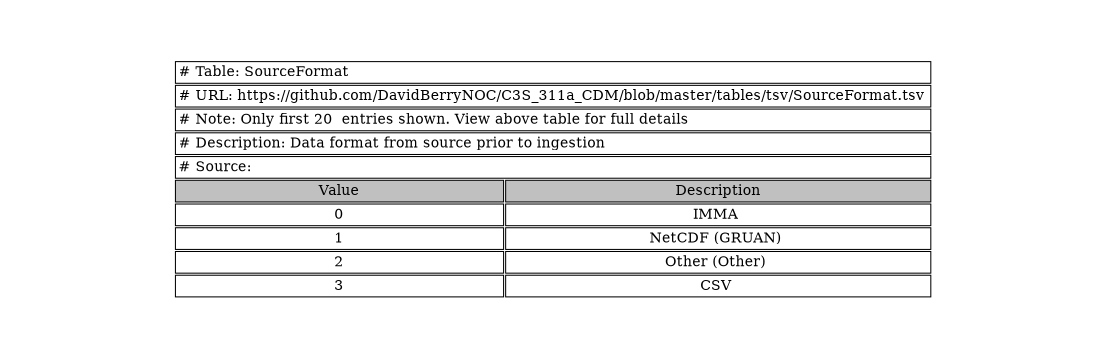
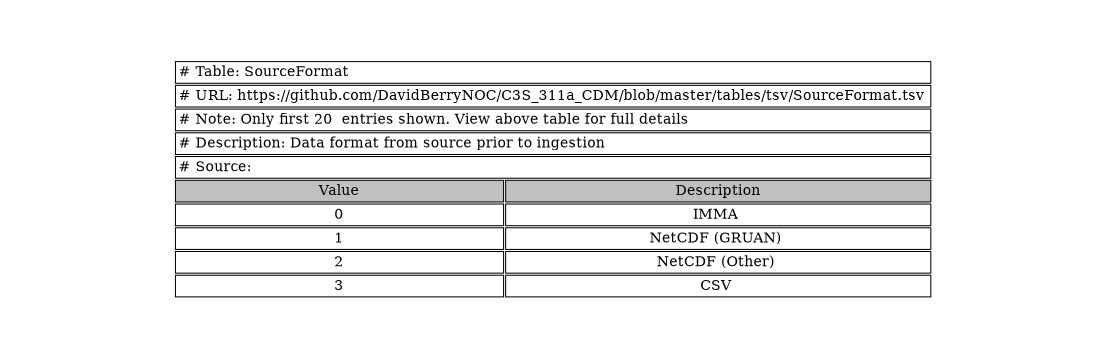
node "# Table: SourceFormat": text "Other (Other)" -> "NetCDF (Other)"
